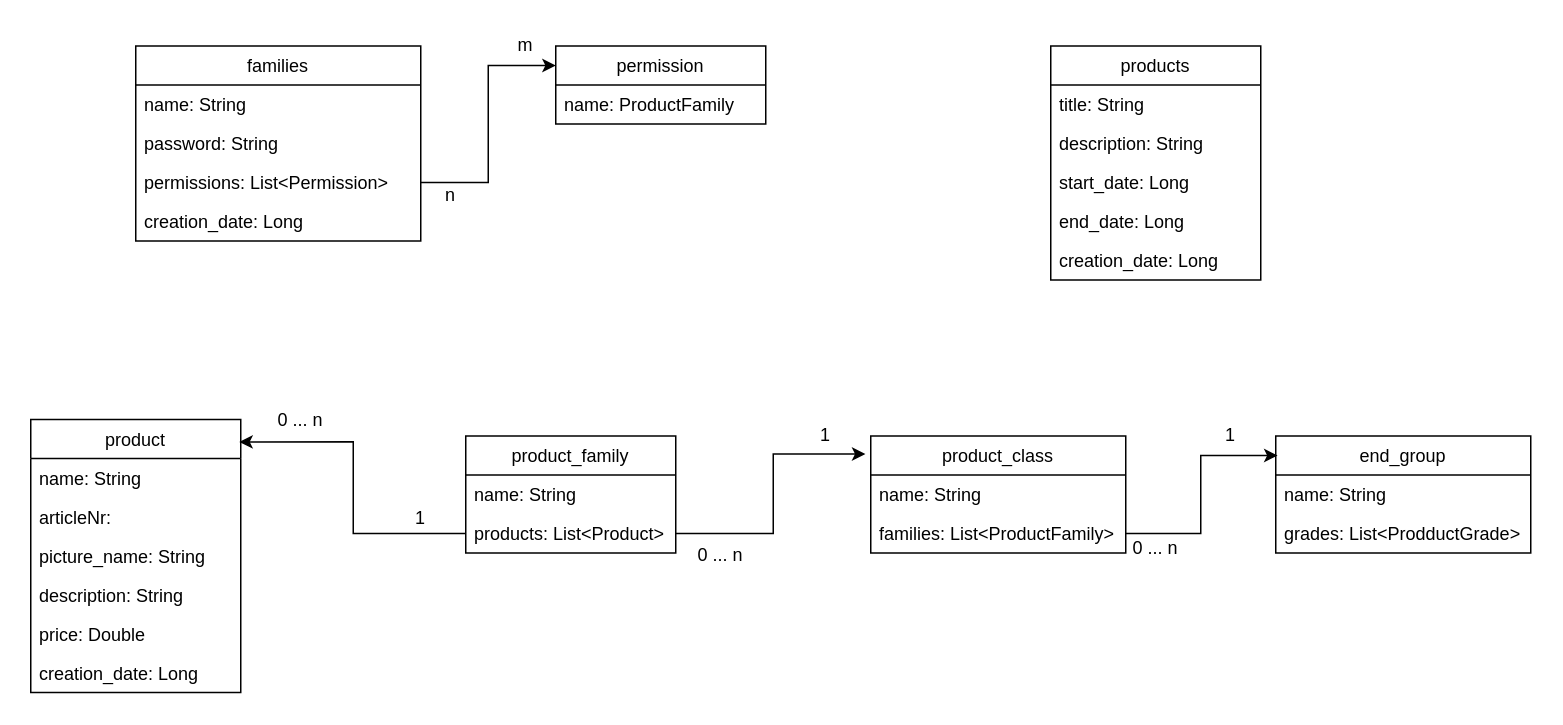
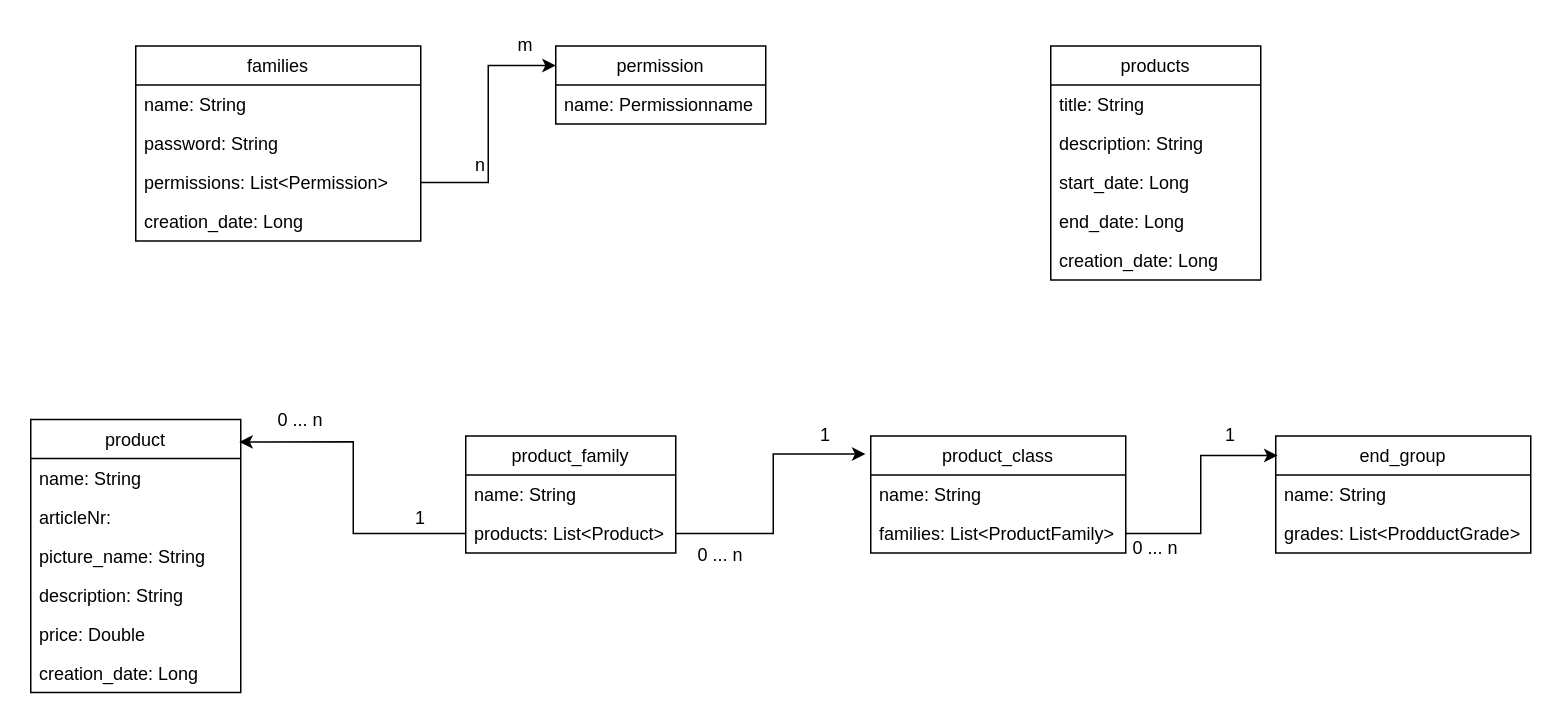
node "name: ProductFamily": label "name: ProductFamily" -> "name: Permissionname"
node "n": moved (451, 196) -> (481, 166)
